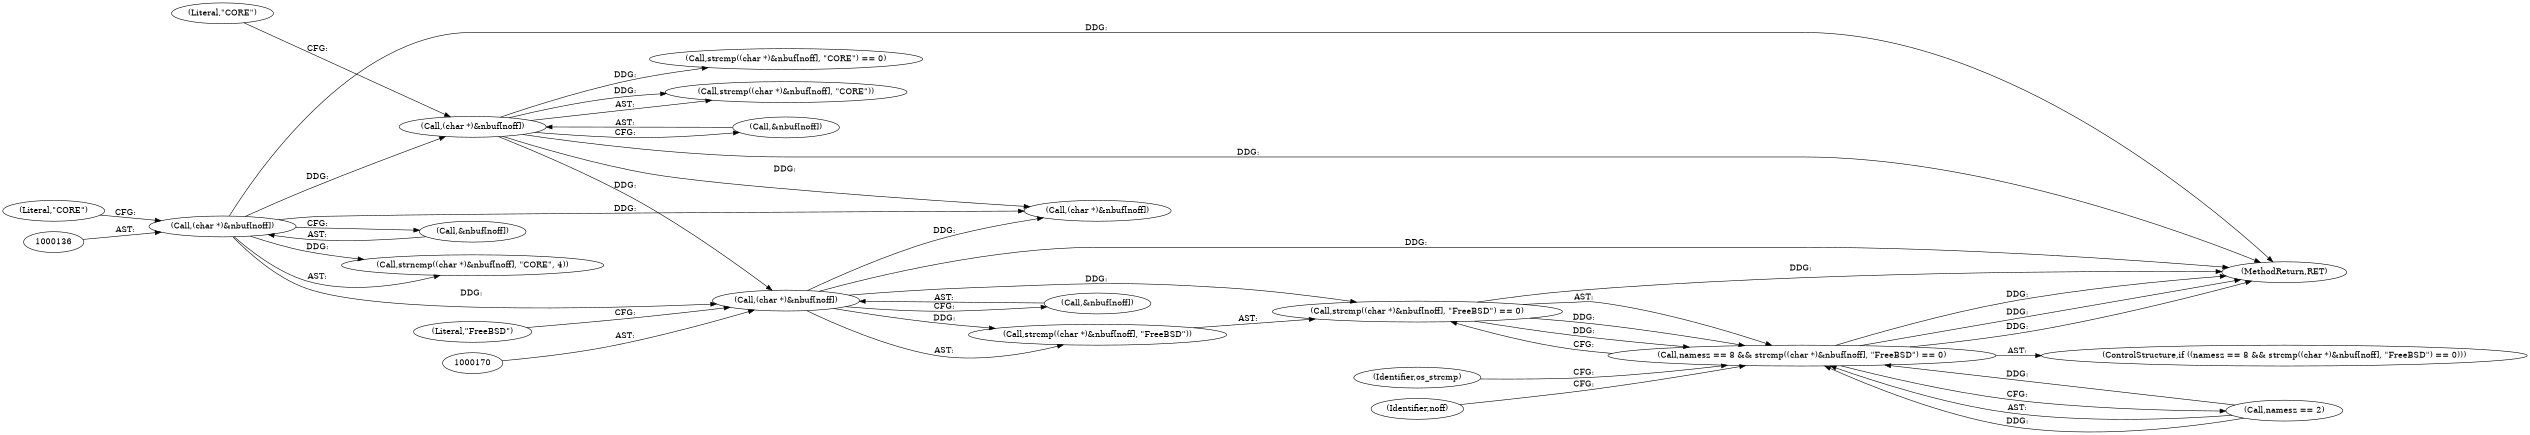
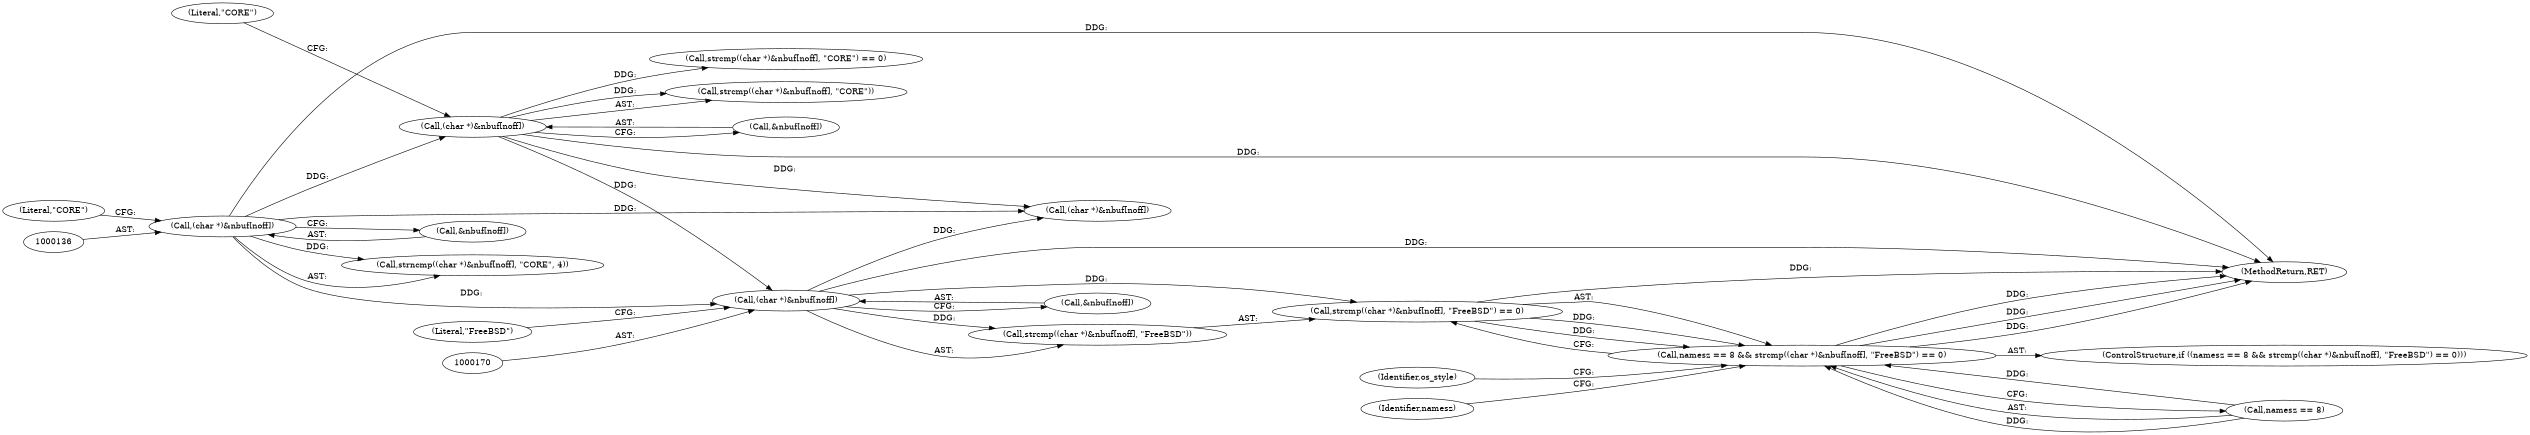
node "(Identifier,os_strcmp)": label "(Identifier,os_strcmp)" -> "(Identifier,os_style)"
node "(Identifier,noff)": label "(Identifier,noff)" -> "(Identifier,namesz)"
node "(Call,namesz == 2)": label "(Call,namesz == 2)" -> "(Call,namesz == 8)"
